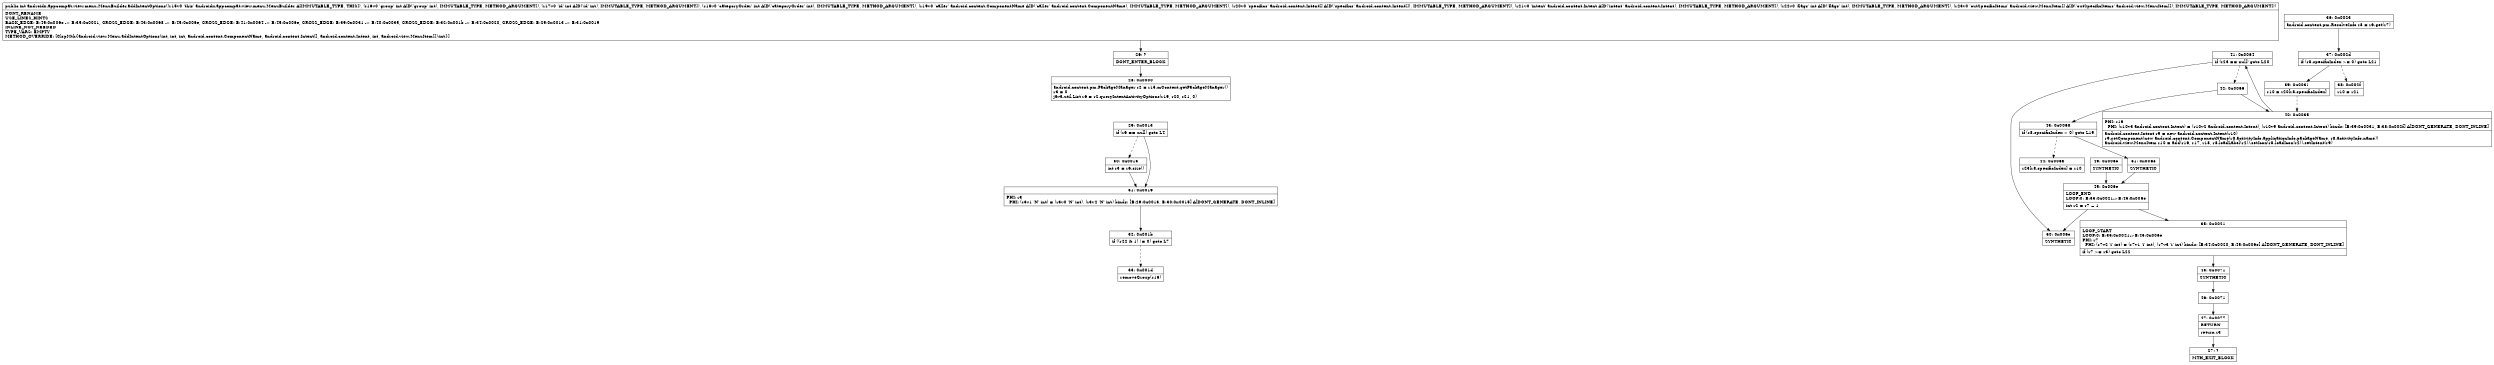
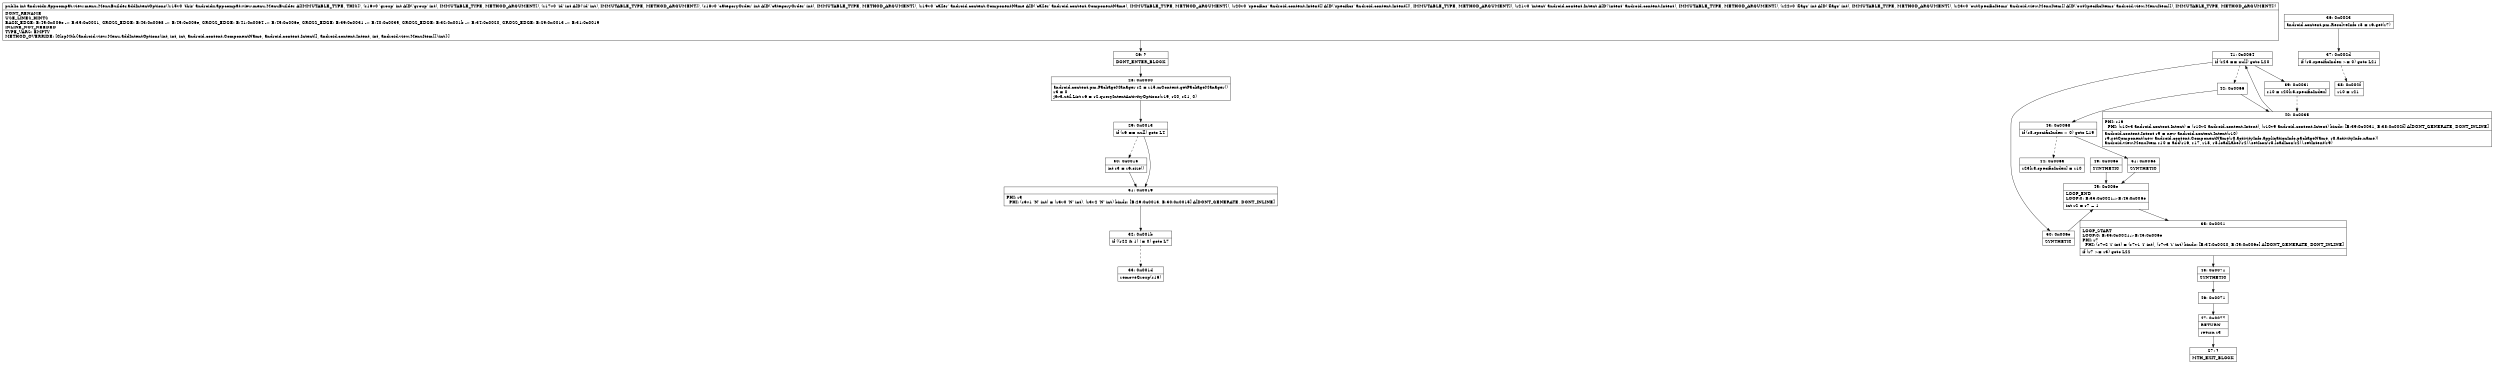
edge "37: 0x002d" -> "39: 0x0031": now "41: 0x0064" -> "39: 0x0031"
edge "28: 0x0000" -> "29: 0x0013": added
edge "45: 0x006e" -> "50: 0x006e": reversed
